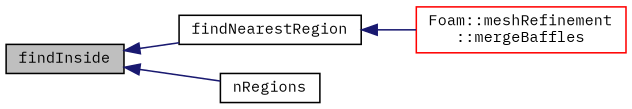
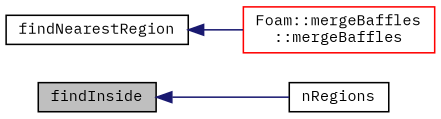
node "Foam::meshRefinement ::mergeBaffles": label "Foam::meshRefinement ::mergeBaffles" -> "Foam::mergeBaffles ::mergeBaffles"
edge "findNearestRegion" -> "findInside": removed
